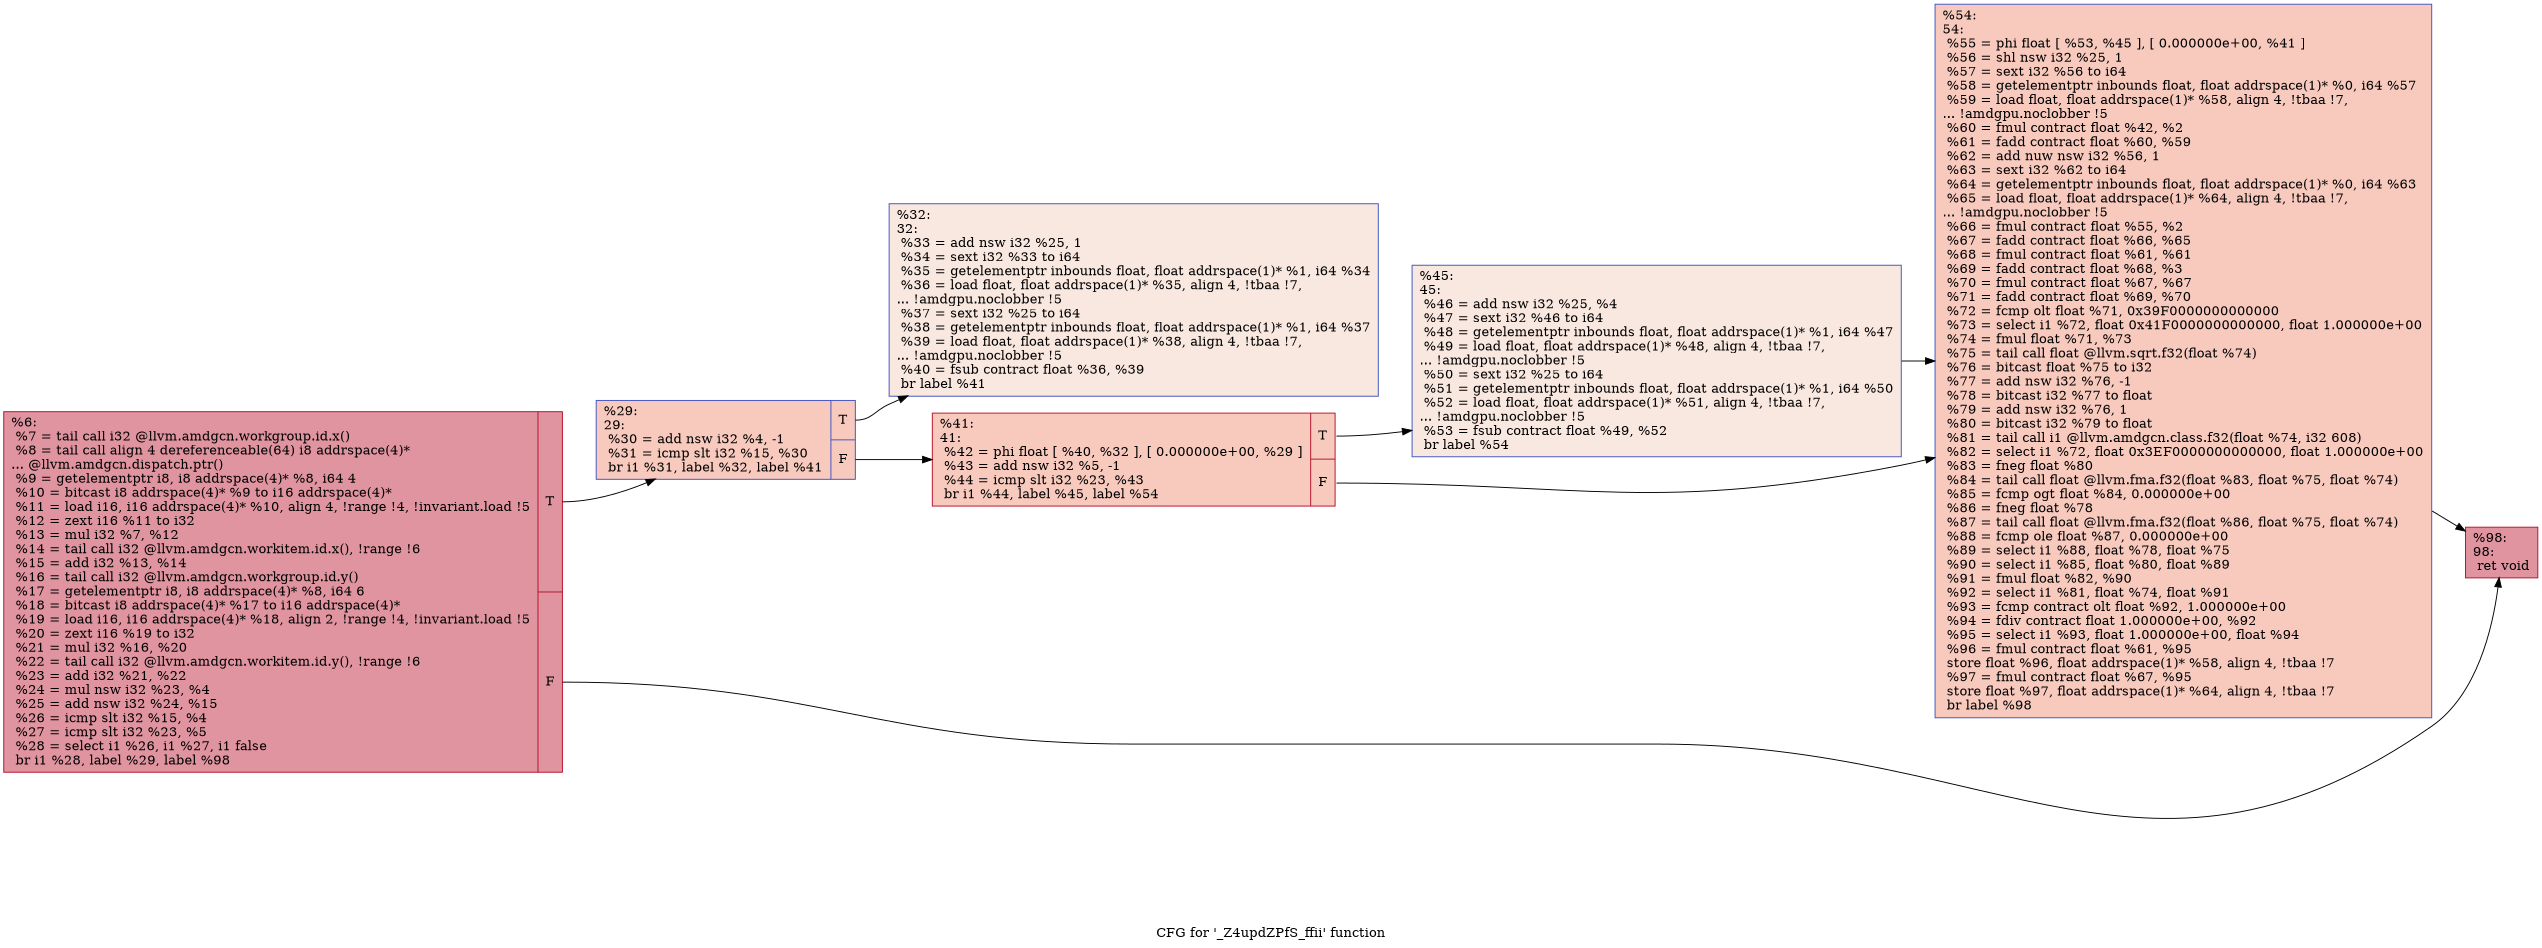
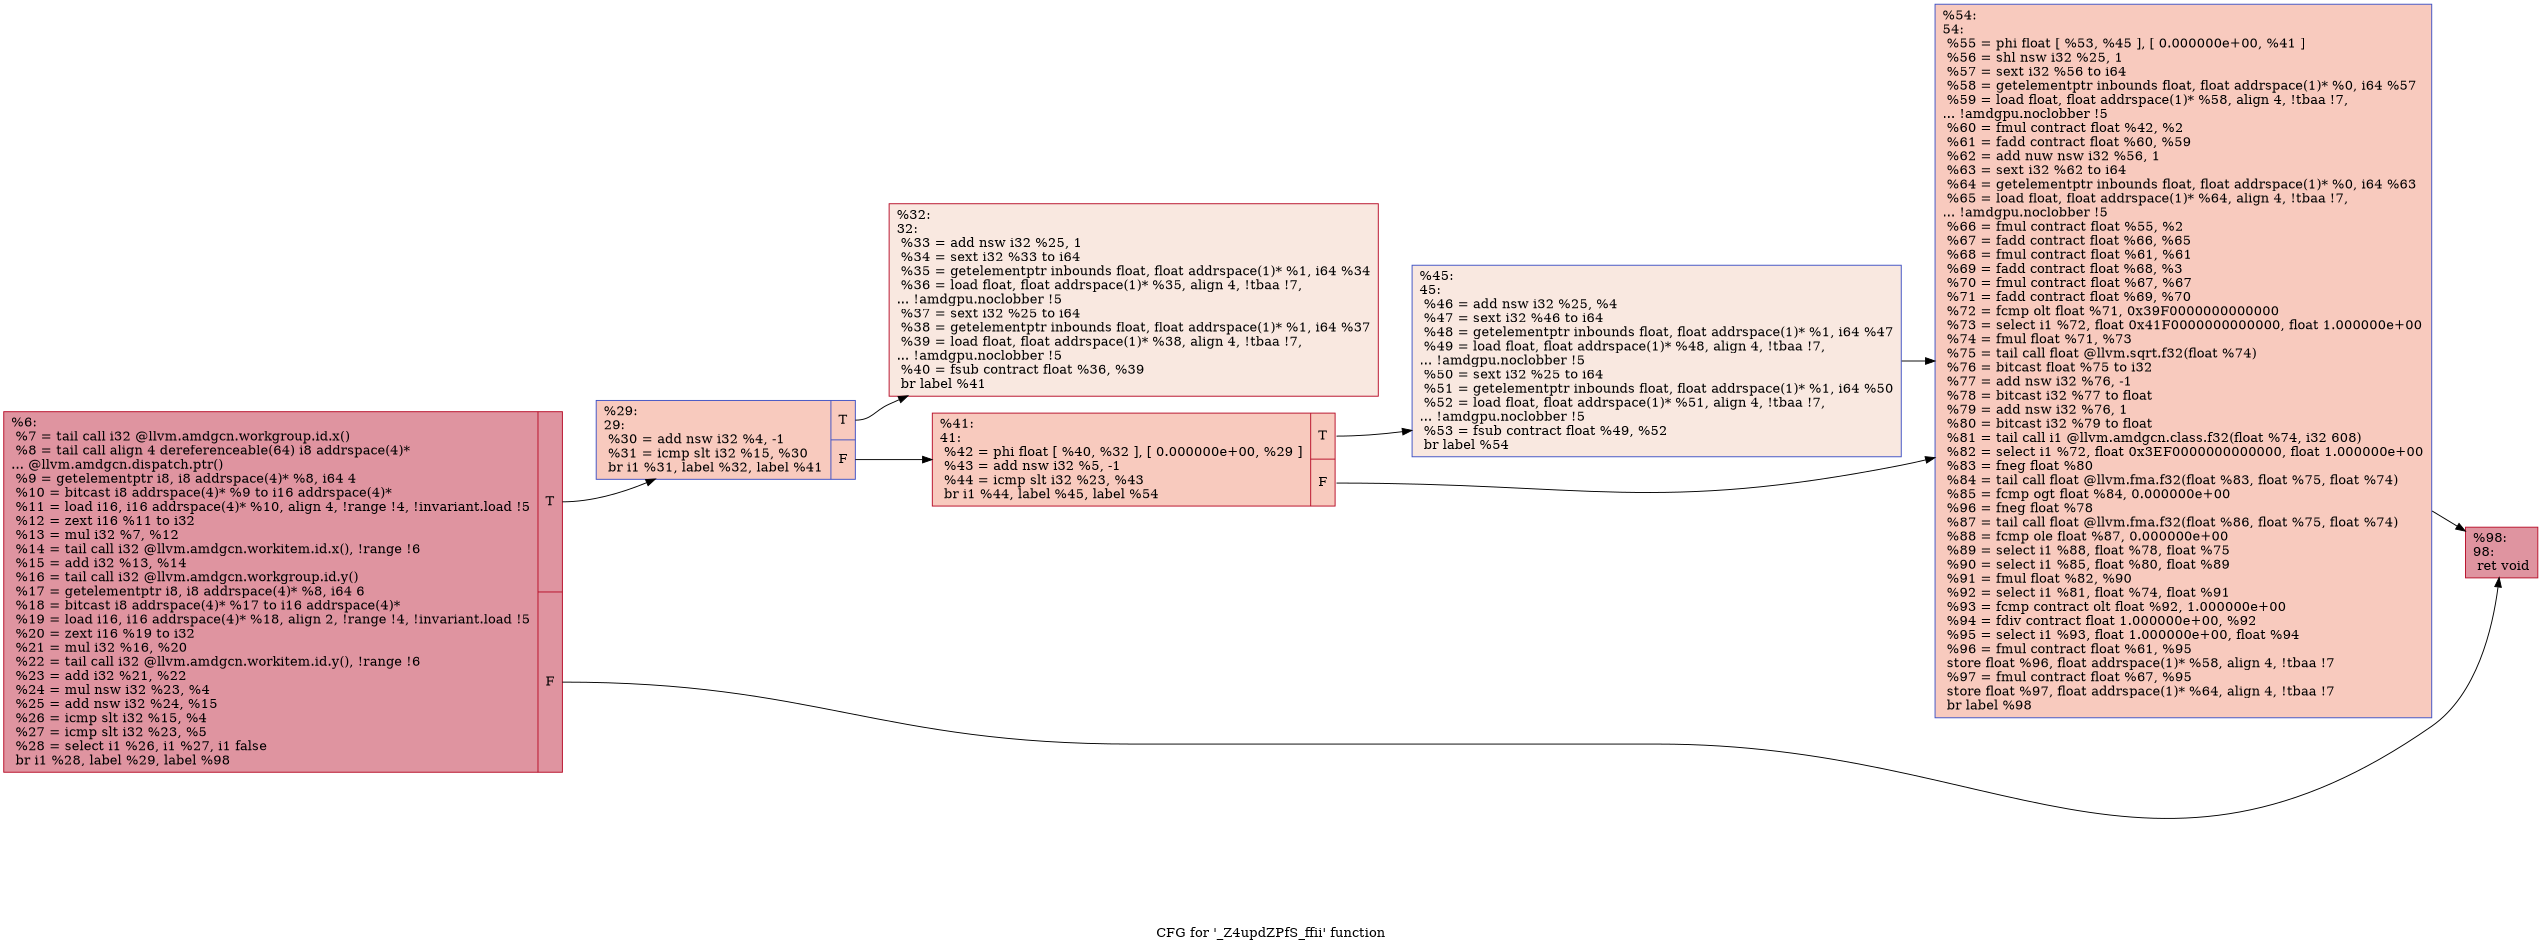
node "%32:": color #3d50c3ff -> #b70d28ff
node "%54:": text "%86 = fneg float %78" -> "%96 = fneg float %78"
